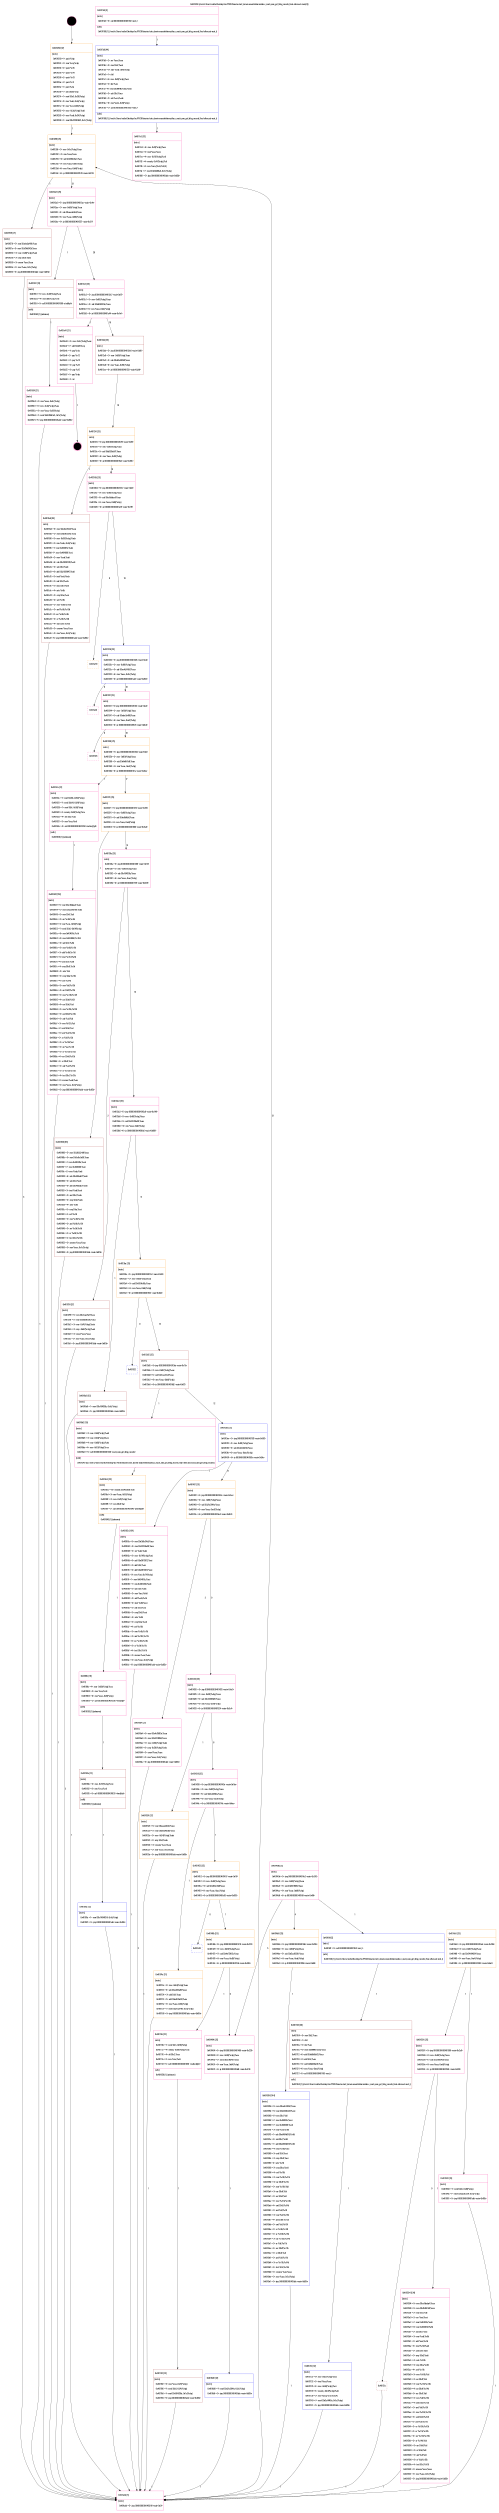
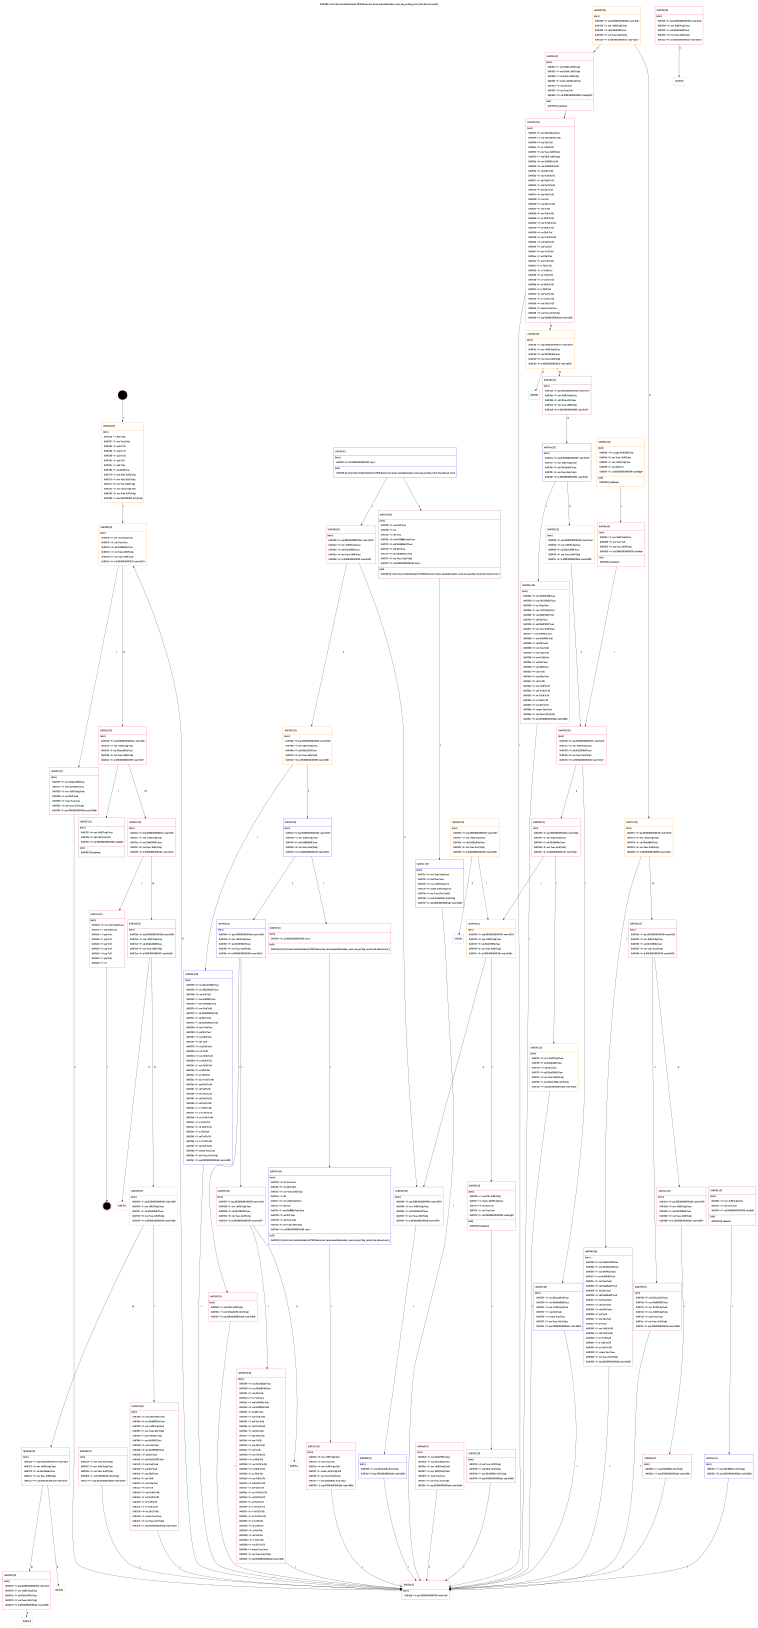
edge "0x401557 [13]" -> "0x401564 [21]": removed, label "1"
node "0x401326 [25]": color blue -> deeppink
edge "0x401326 [25]" -> "0x40133f [25]": removed, label "18"
edge "0x40133f [25]" -> "0x401358 [25]": removed, label "18"
node "0x4014cf [25]": added
edge "0x4013a3 [25]" -> "0x4013bc [25]": now "0x40163f [153]" -> "0x4013bc [25]"
node "0x40153f": added
node "0x4018d2 [19]": removed
edge "0x401407 [25]" -> "0x4016e4 [27]": removed, label "2"
edge "0x4018fc [18]" -> "0x40190e [12]": now "0x4018fc [18]" -> "0x401420 [25]"
edge "0x401439 [25]" -> "0x401452 [25]": now "0x401439 [25]" -> "0x40146b [25]"
node "0x401524 [27]": color darkorange -> blue
edge "0x40149d [25]" -> "0x4016ff [5]": reversed
node "0x4014e8 [25]": color darkorange -> blue
edge "0x40151a" -> "0x401abb [5]": now "0x4017e5 [33]" -> "0x401abb [5]"
